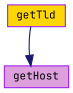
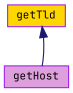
edge "getTld" -> "getHost": reversed
